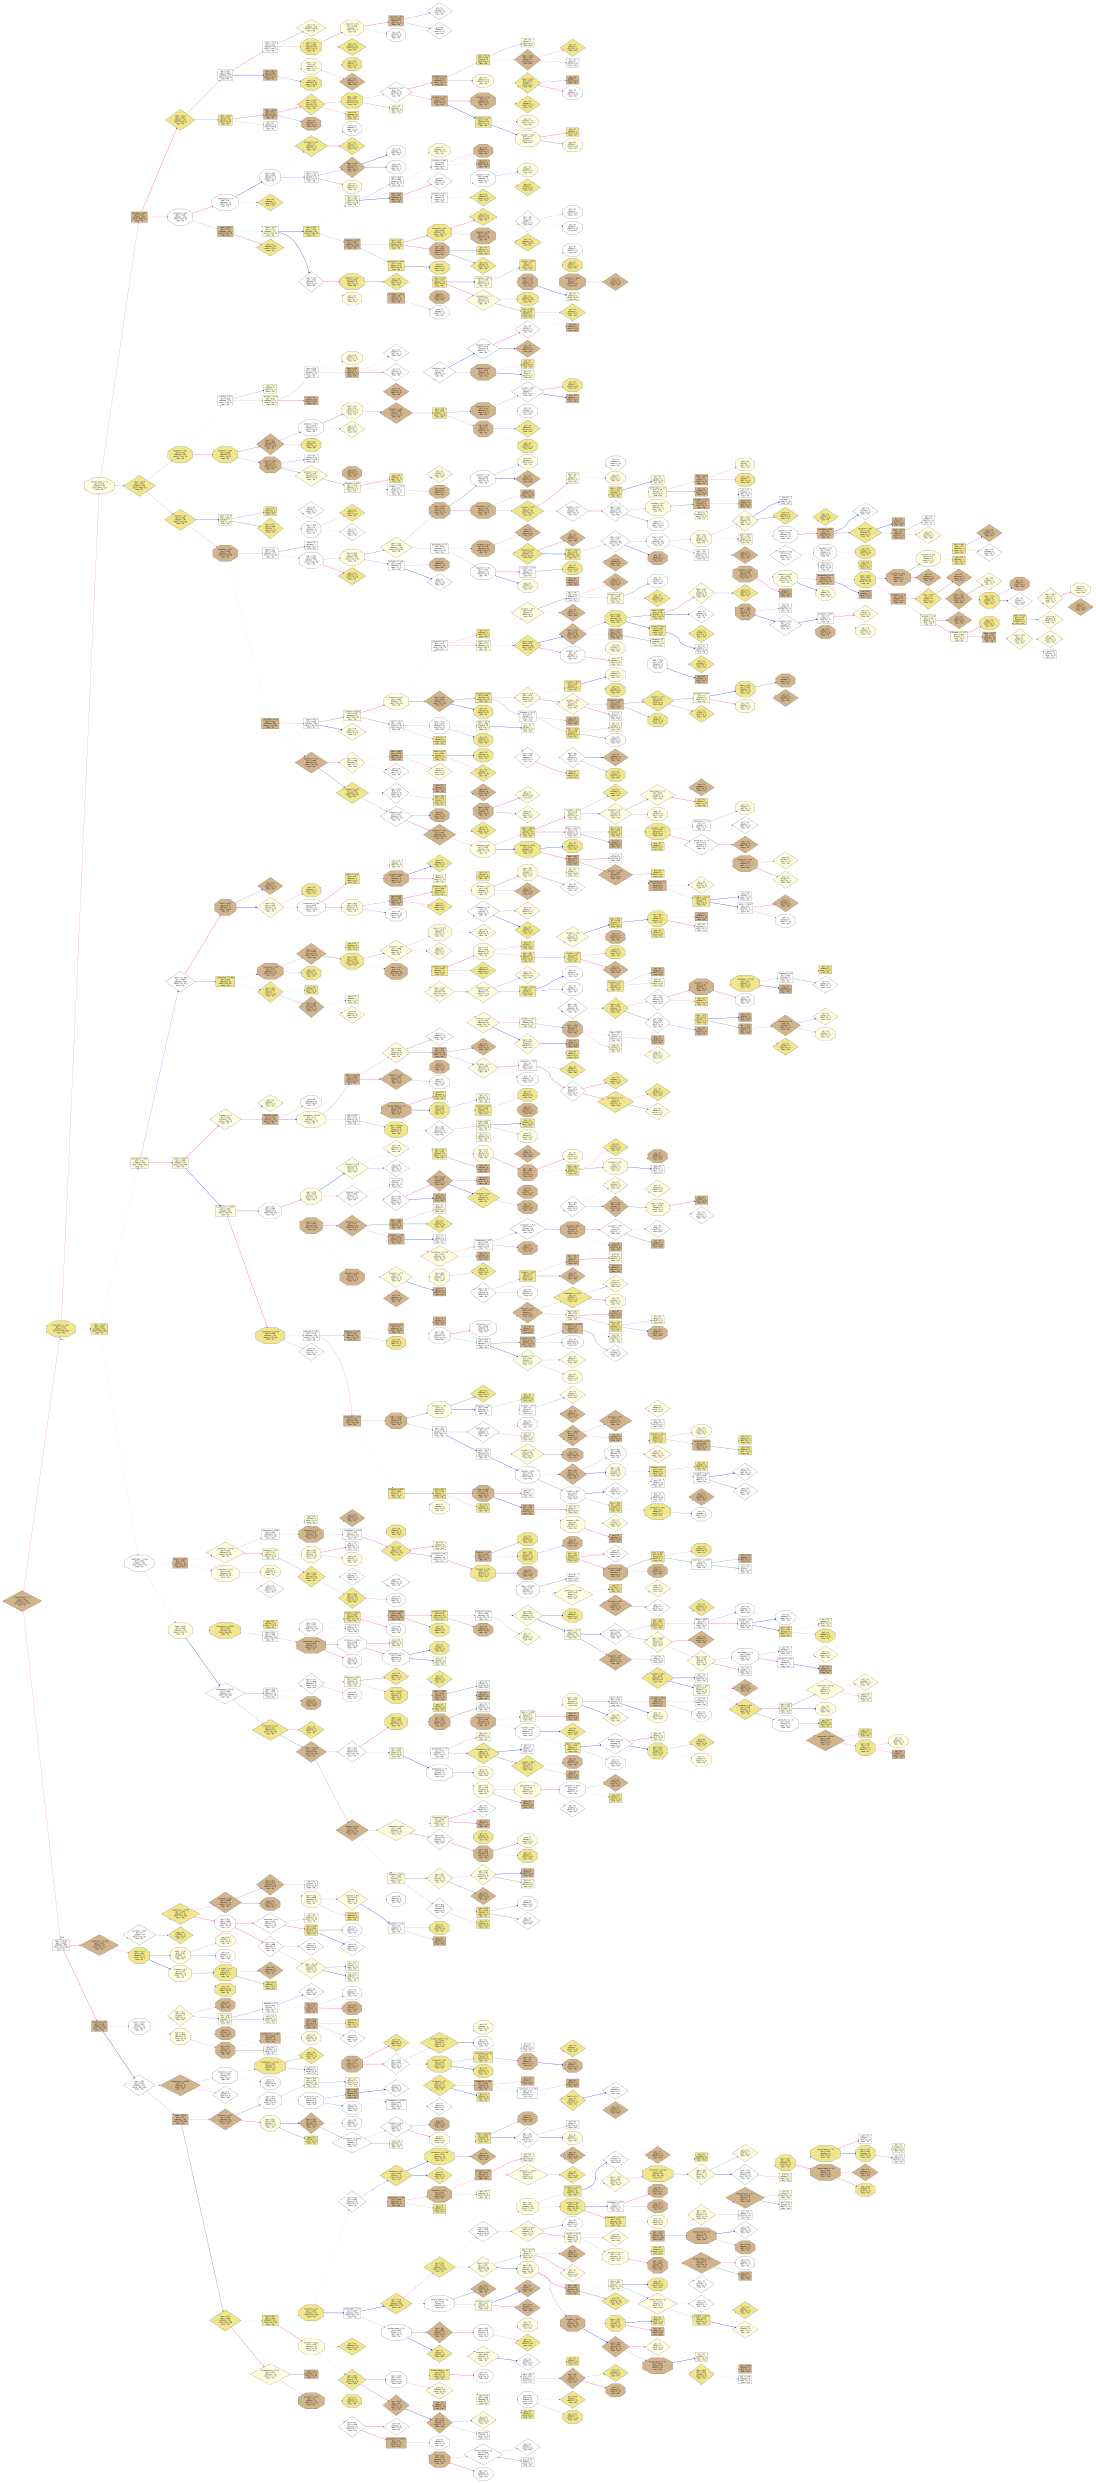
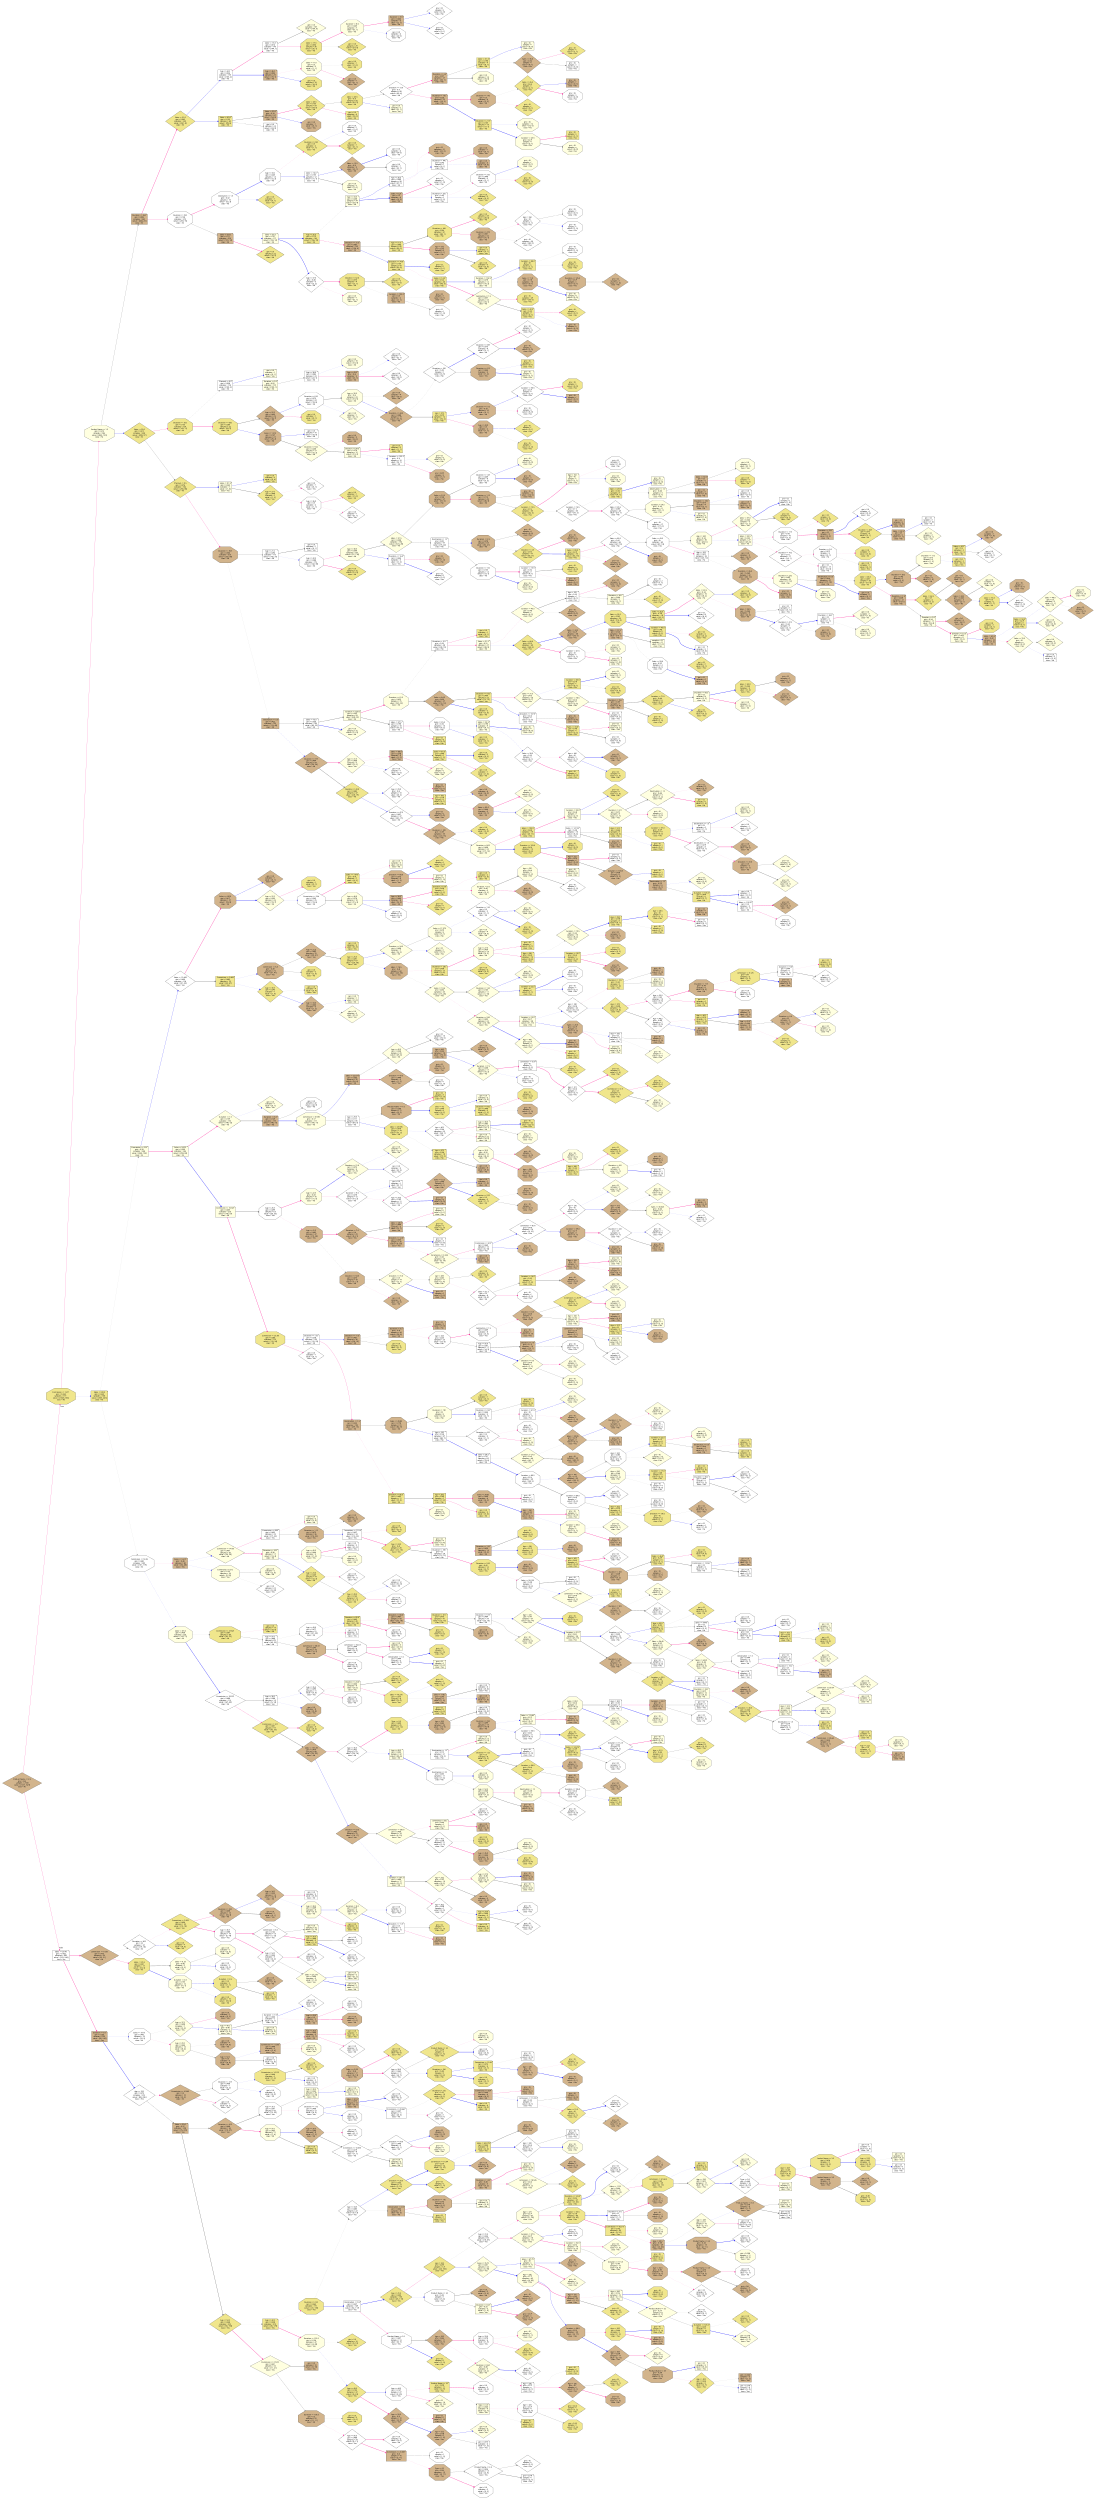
node "gini = 0.0 samples = 21 value = [21, 0] class = No": fillcolor lightyellow -> tan
node "gini = 0.0 samples = 30 value = [30, 0] class = No": fillcolor khaki -> white
node "gini = 0.0 samples = 78 value = [78, 0] class = No": removed
node "gini = 0.298 samples = 11 value = [2, 9] class = Yes": fillcolor tan -> lightyellow
node "gini = 0.49 samples = 7 value = [3, 4] class = Yes": shape note -> diamond
